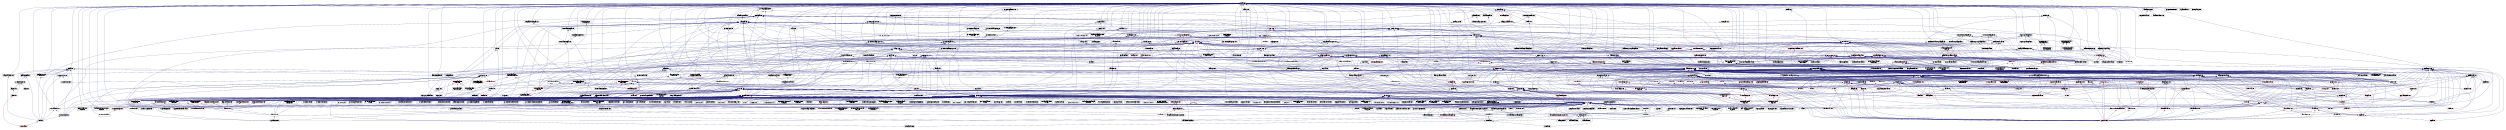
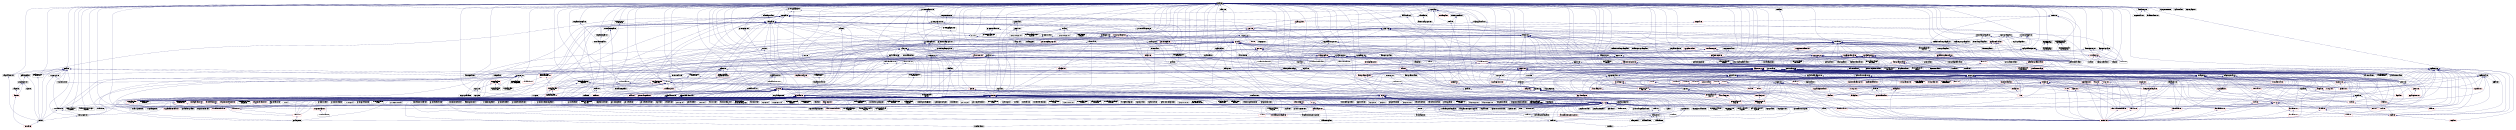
node "fractals_struct.cpp": added
